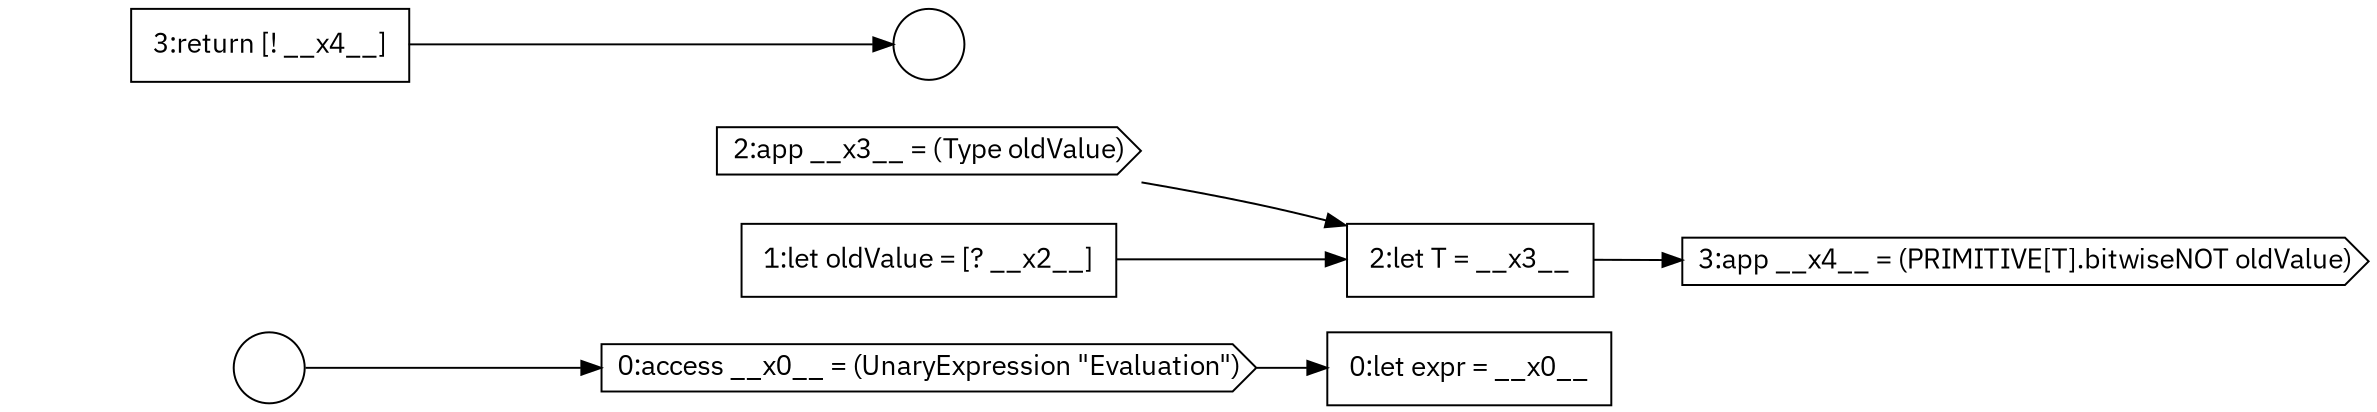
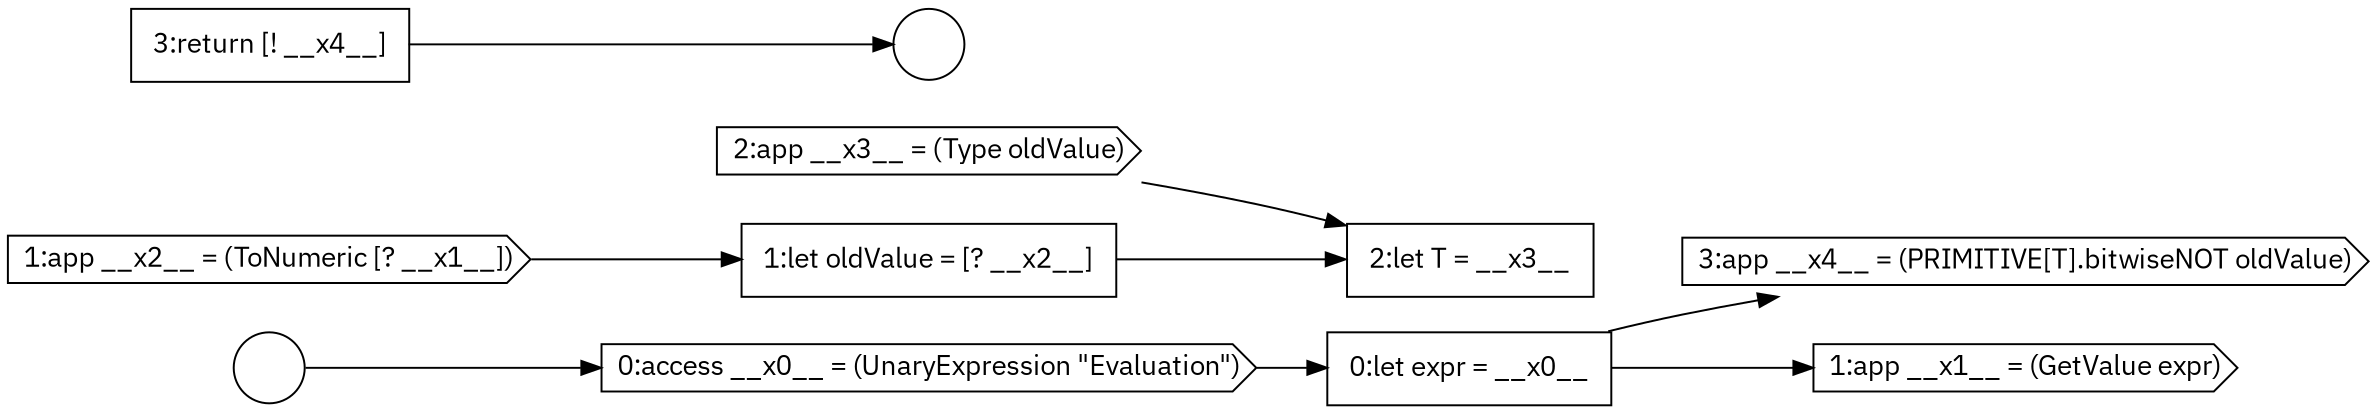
node "1:app __x2__ = (ToNumeric [? __x1__])": added
edge "2:let T = __x3__" -> "3:app __x4__ = (PRIMITIVE[T].bitwiseNOT oldValue)": now "0:let expr = __x0__" -> "3:app __x4__ = (PRIMITIVE[T].bitwiseNOT oldValue)"
node "1:app __x1__ = (GetValue expr)": added
